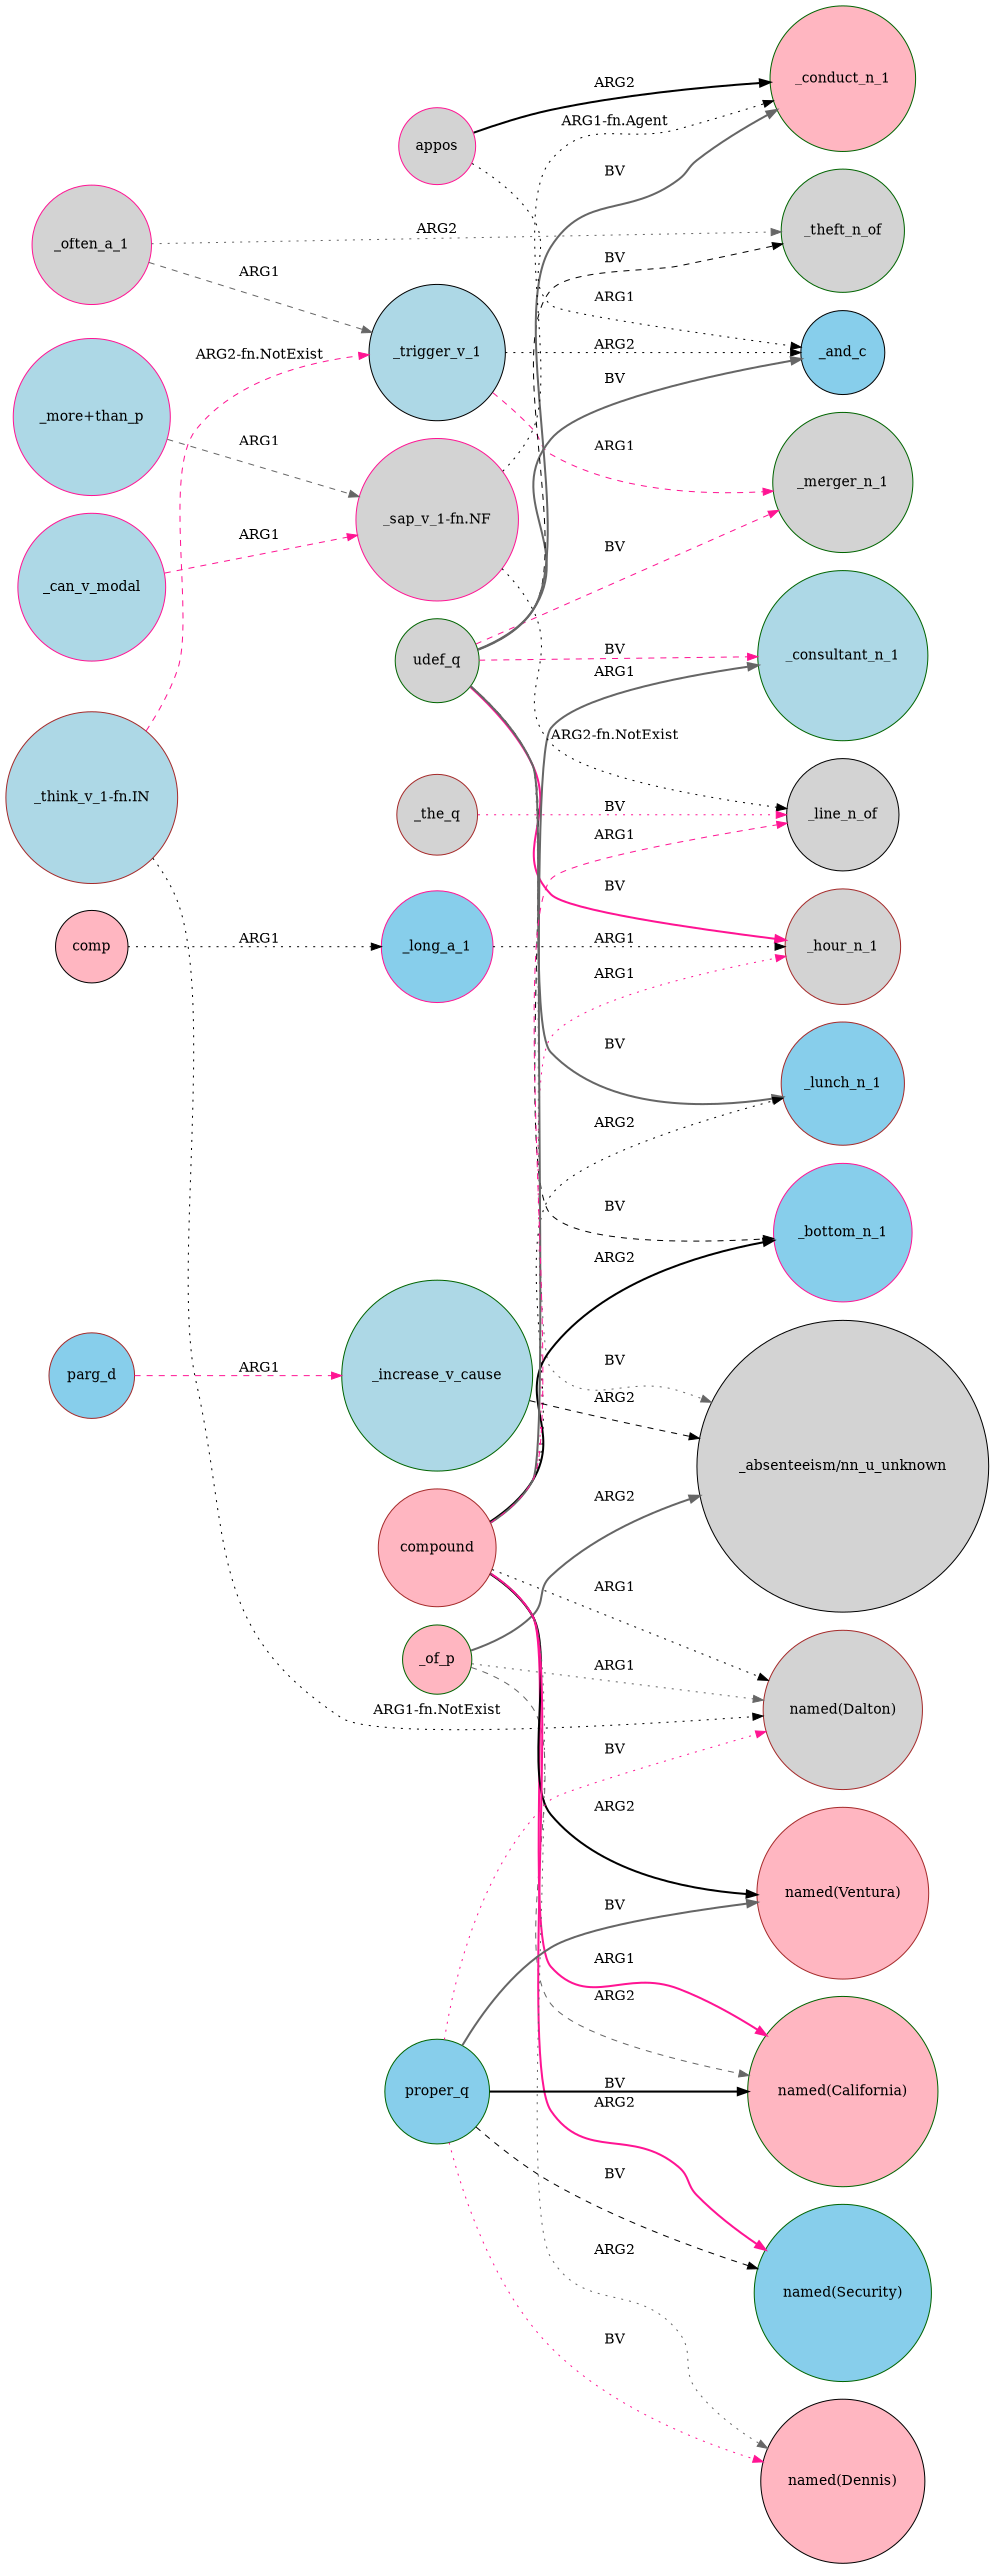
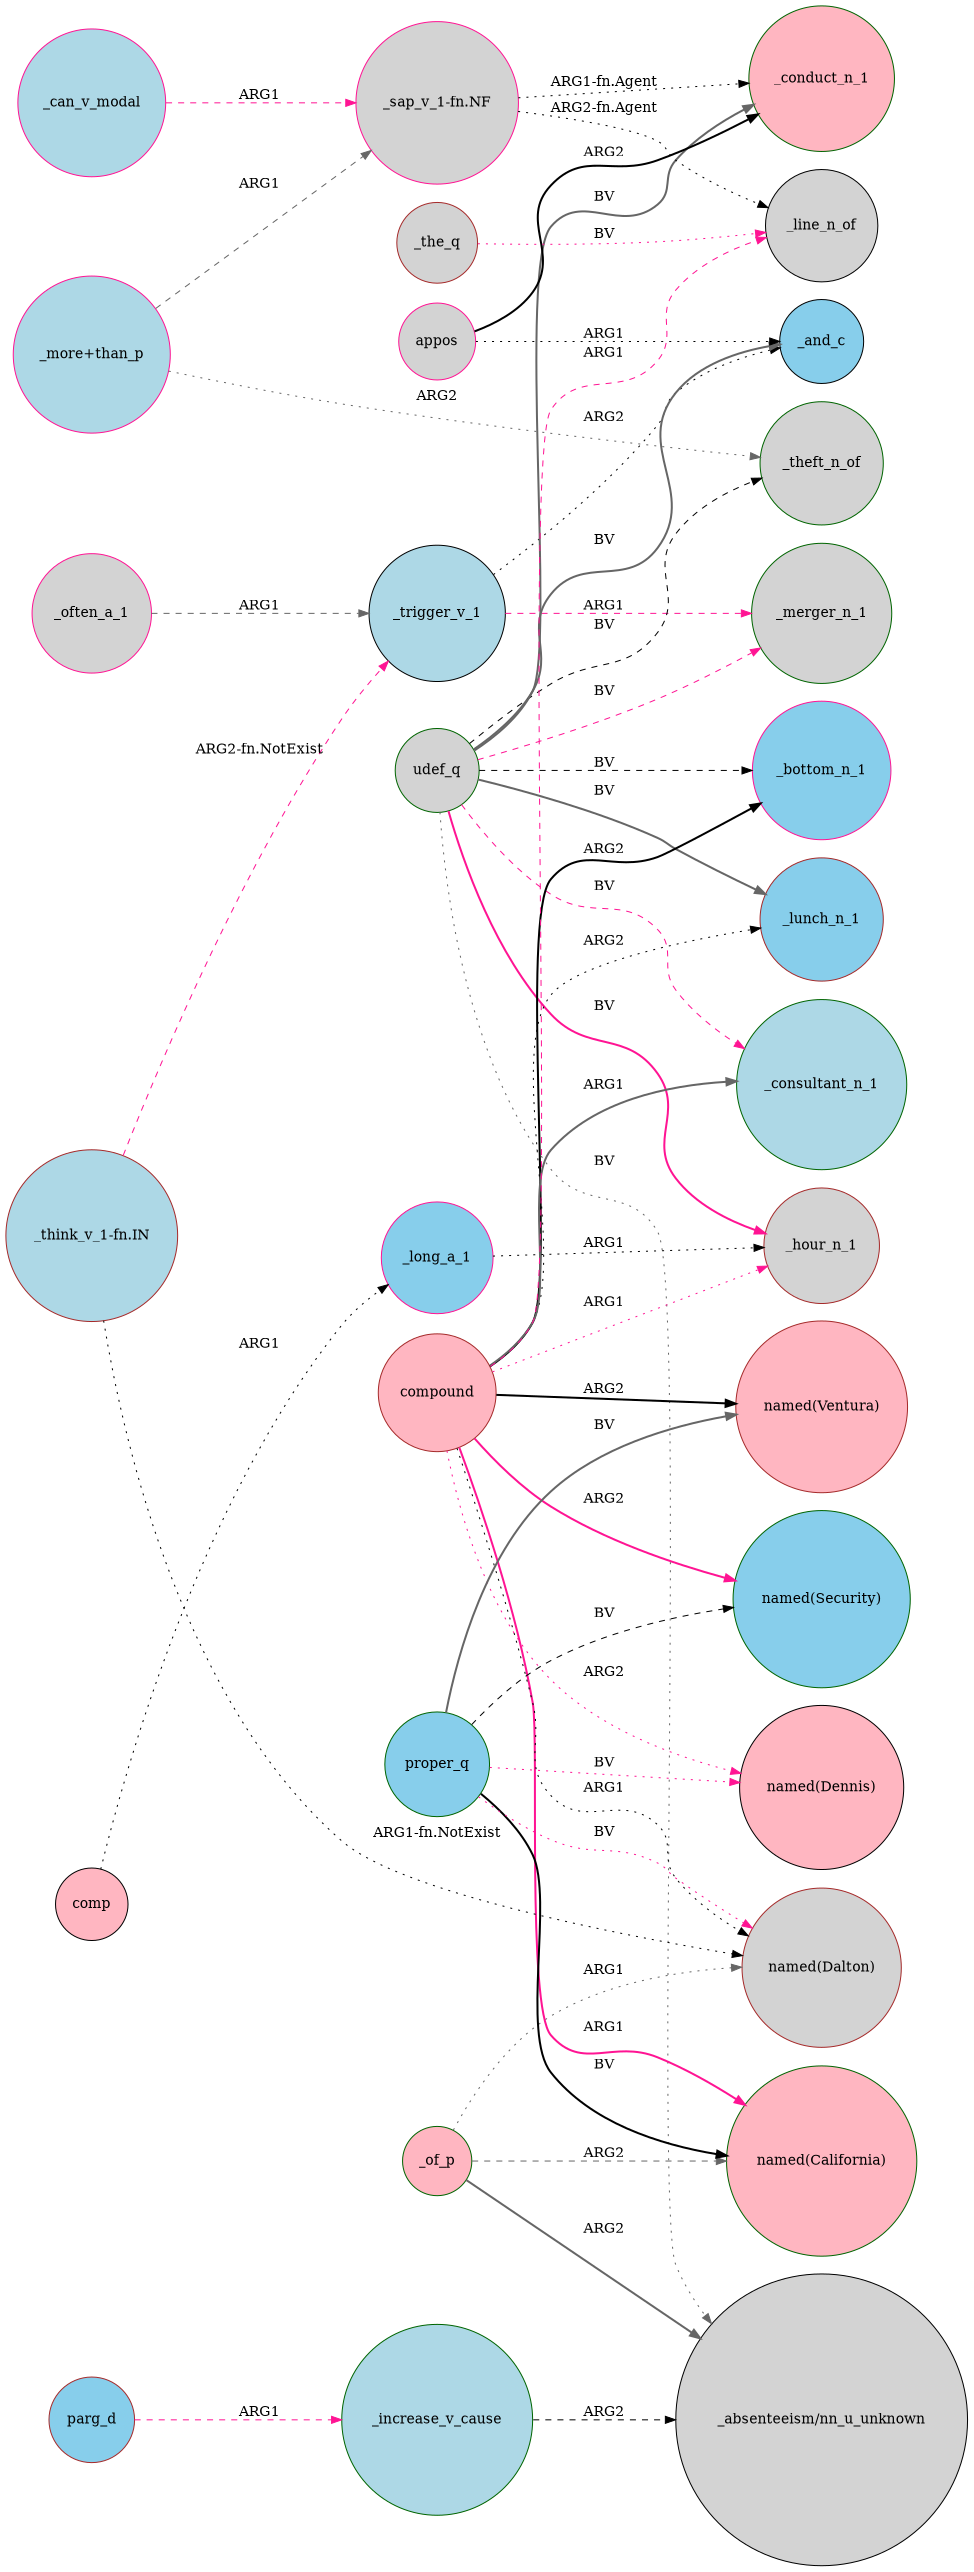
edge "_often_a_1" -> "_theft_n_of": now "_more+than_p" -> "_theft_n_of"
edge "_sap_v_1-fn.NF" -> "_line_n_of": label "ARG2-fn.NotExist" -> "ARG2-fn.Agent"
edge "compound" -> "named(Dennis)": color gray40 -> deeppink
